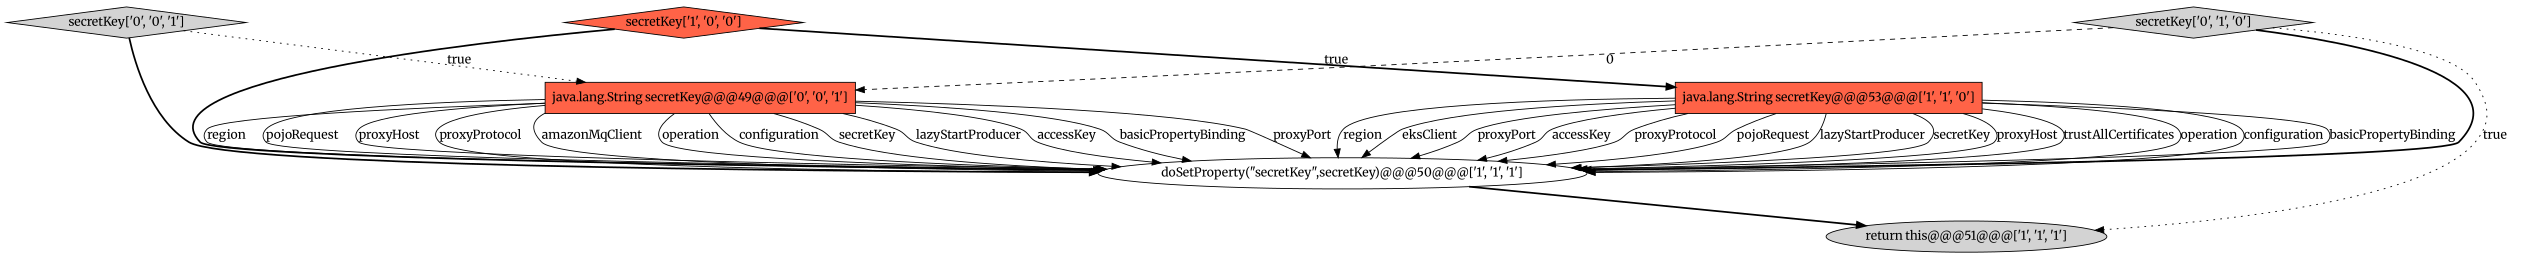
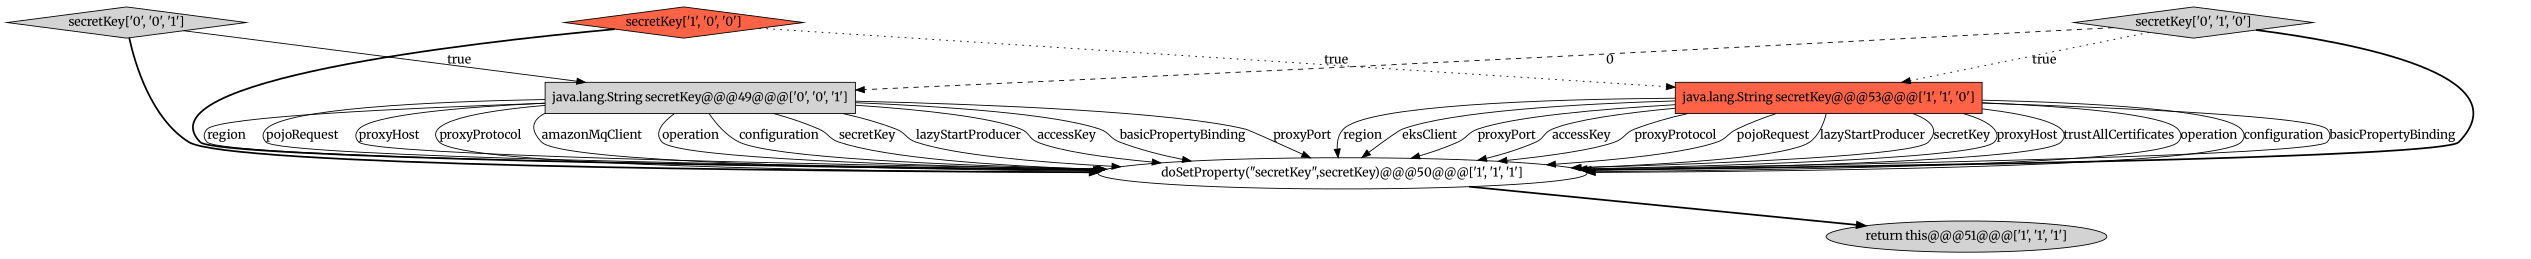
edge "secretKey['0', '0', '1']" -> "java.lang.String secretKey@@@49@@@['0', '0', '1']": style dotted -> solid
edge "secretKey['1', '0', '0']" -> "java.lang.String secretKey@@@53@@@['1', '1', '0']": style bold -> dotted
node "java.lang.String secretKey@@@49@@@['0', '0', '1']": fillcolor tomato -> lightgray
edge "secretKey['0', '1', '0']" -> "return this@@@51@@@['1', '1', '1']": now "secretKey['0', '1', '0']" -> "java.lang.String secretKey@@@53@@@['1', '1', '0']"
